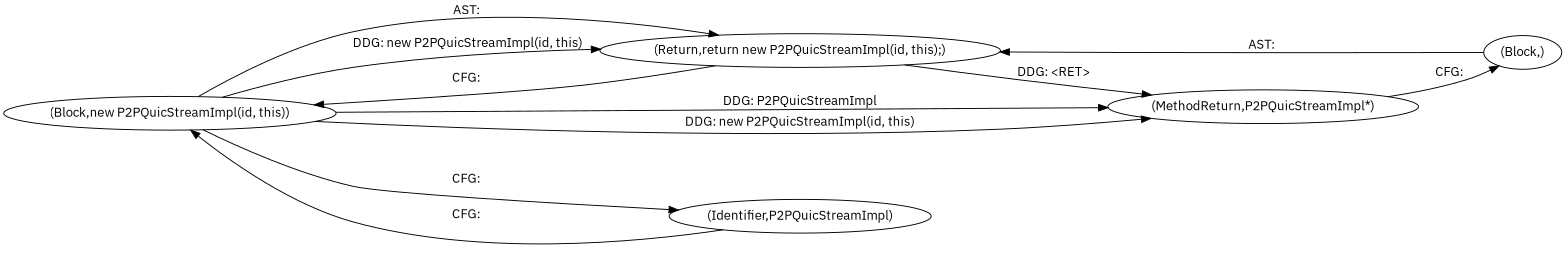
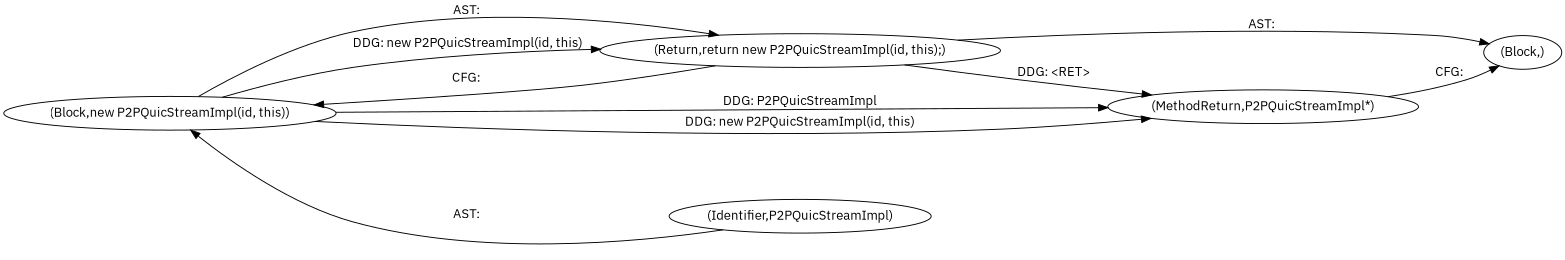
edge "(Block,)" -> "(Return,return new P2PQuicStreamImpl(id, this);)": reversed
edge "(Block,new P2PQuicStreamImpl(id, this))" -> "(Identifier,P2PQuicStreamImpl)": removed, label "CFG:"
edge "(Identifier,P2PQuicStreamImpl)" -> "(Block,new P2PQuicStreamImpl(id, this))": label "CFG: " -> "AST: "
